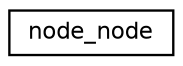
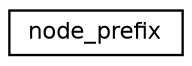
node "node_node": label "node_node" -> "node_prefix"
